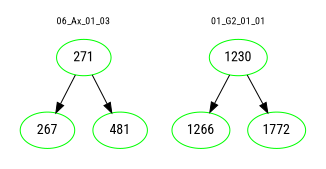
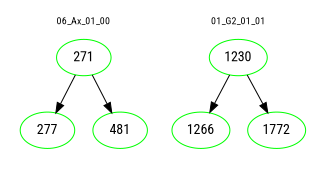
cluster "06_Ax_01_03": label "06_Ax_01_03" -> "06_Ax_01_00"
node "267": label "267" -> "277"
